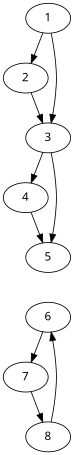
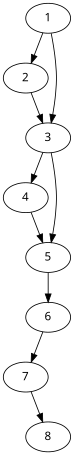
edge "8" -> "6": now "5" -> "6"
